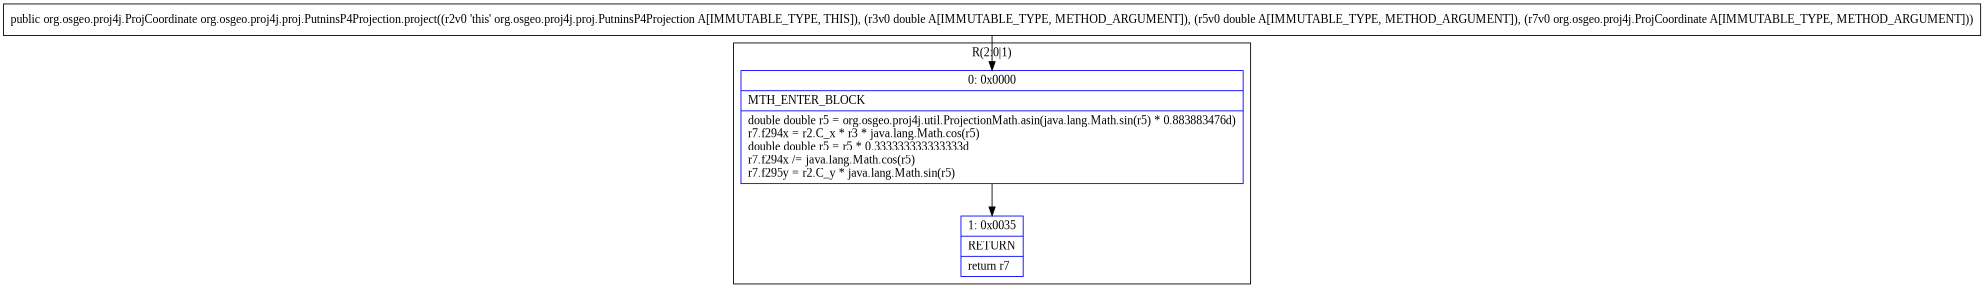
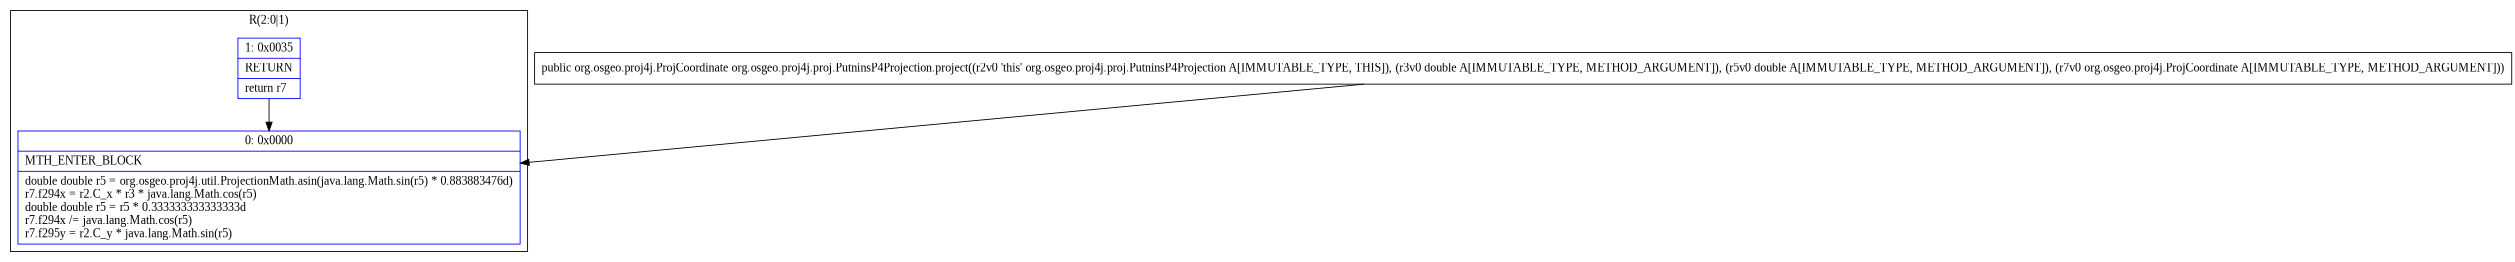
edge "0: 0x0000" -> "1: 0x0035": reversed
